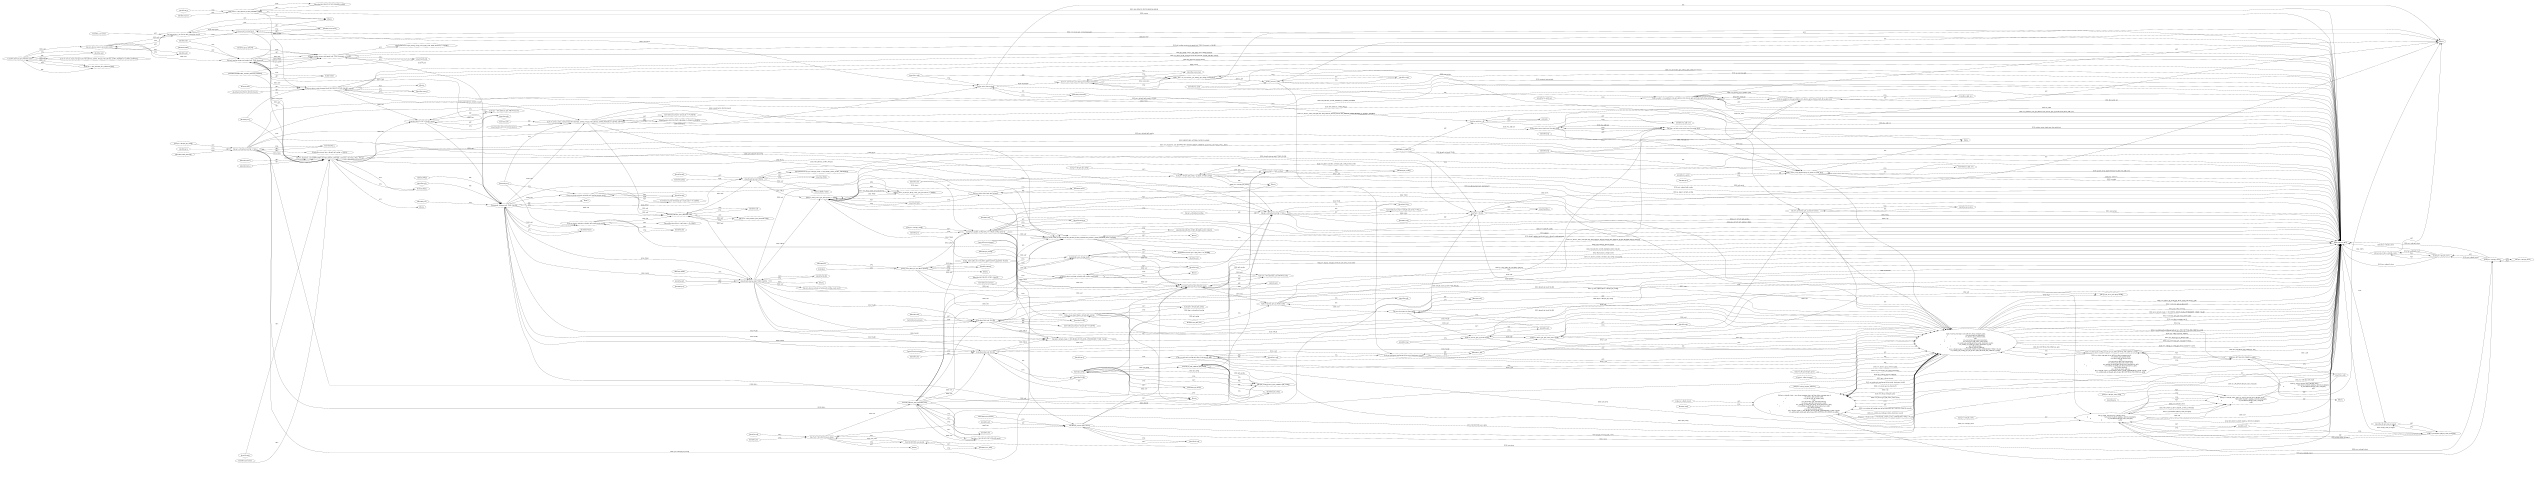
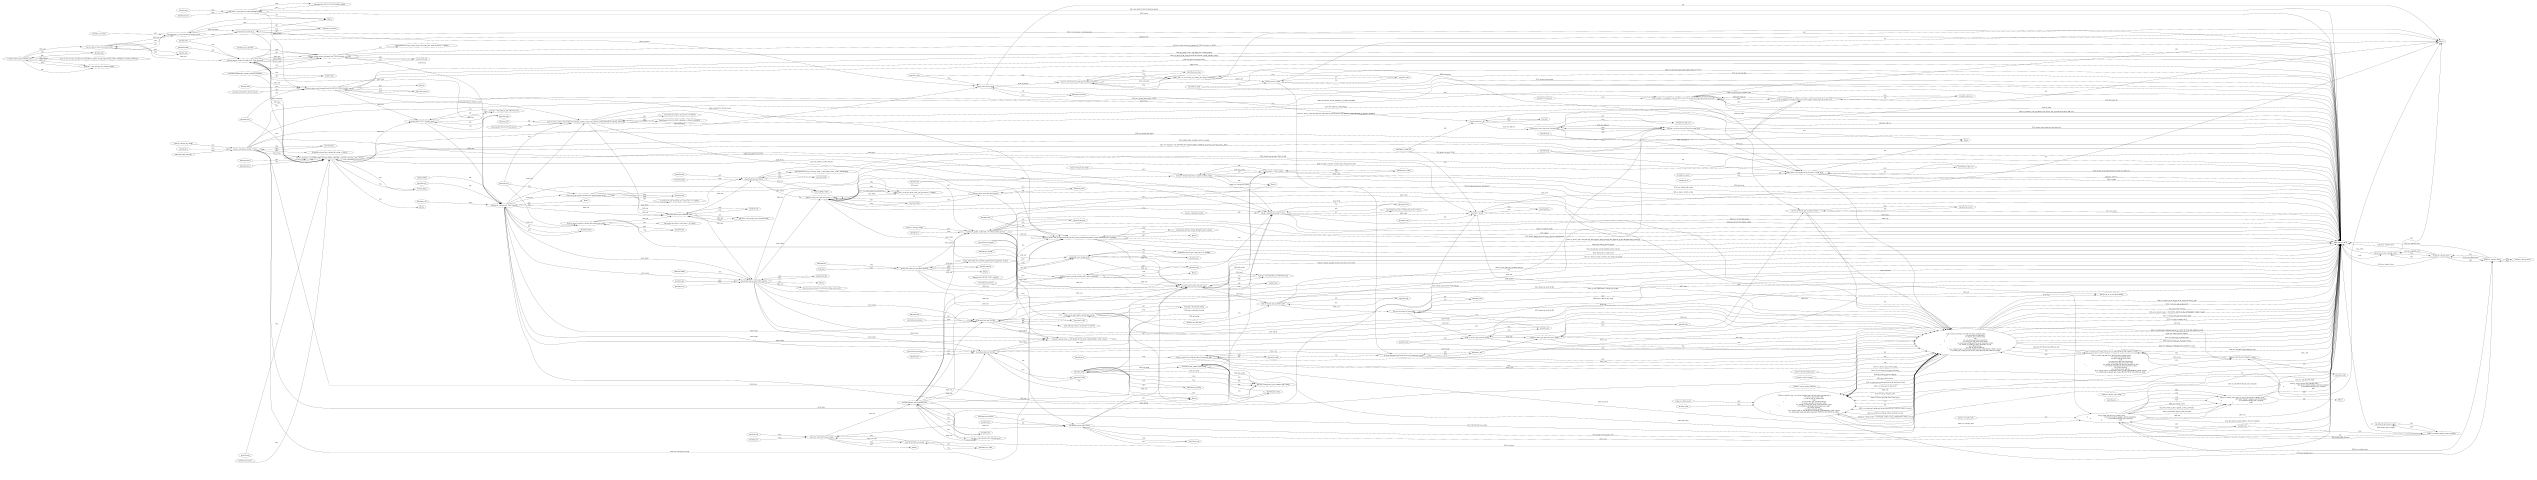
edge "(Call,!!priv->dhcp6_client)" -> "(Call,!priv->dhcp6_client)": added, label "CFG:"
edge "(MethodReturn,RET)" -> "(Identifier,dhcp6_state_changed)": now "(MethodReturn,RET)" -> "(Return,return !!priv->dhcp6_client;)"
